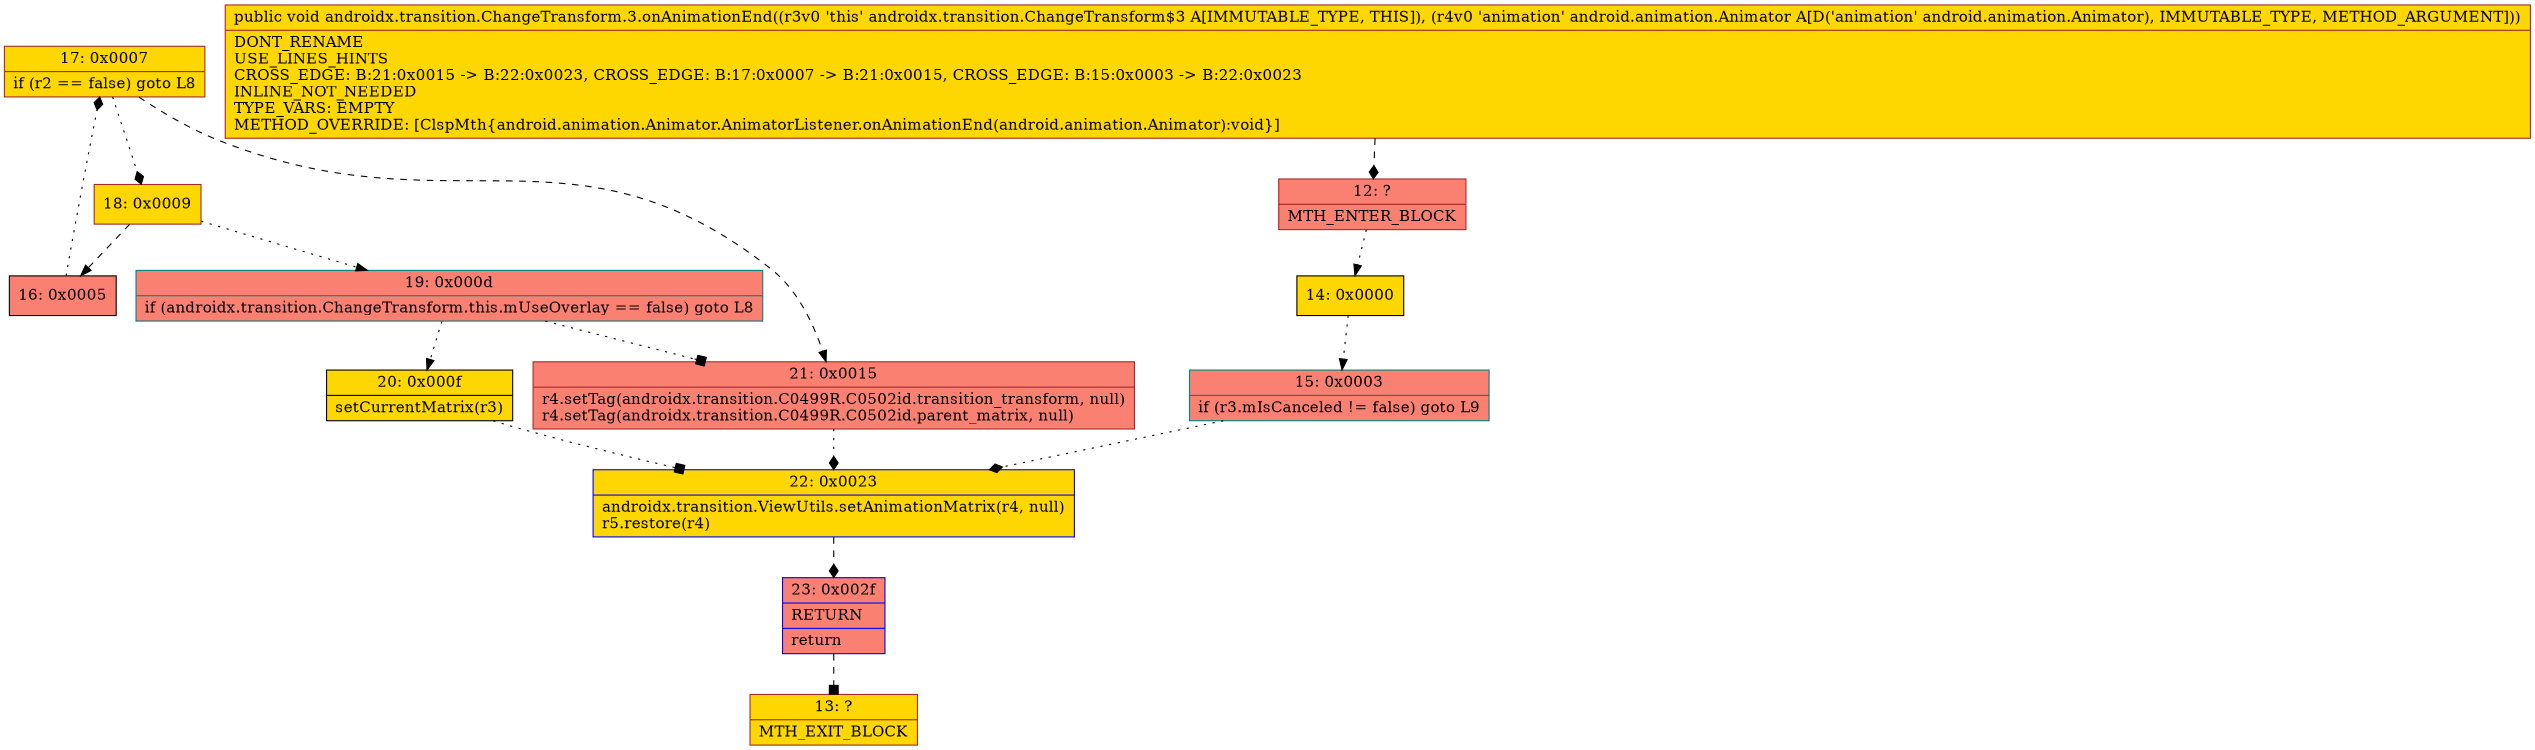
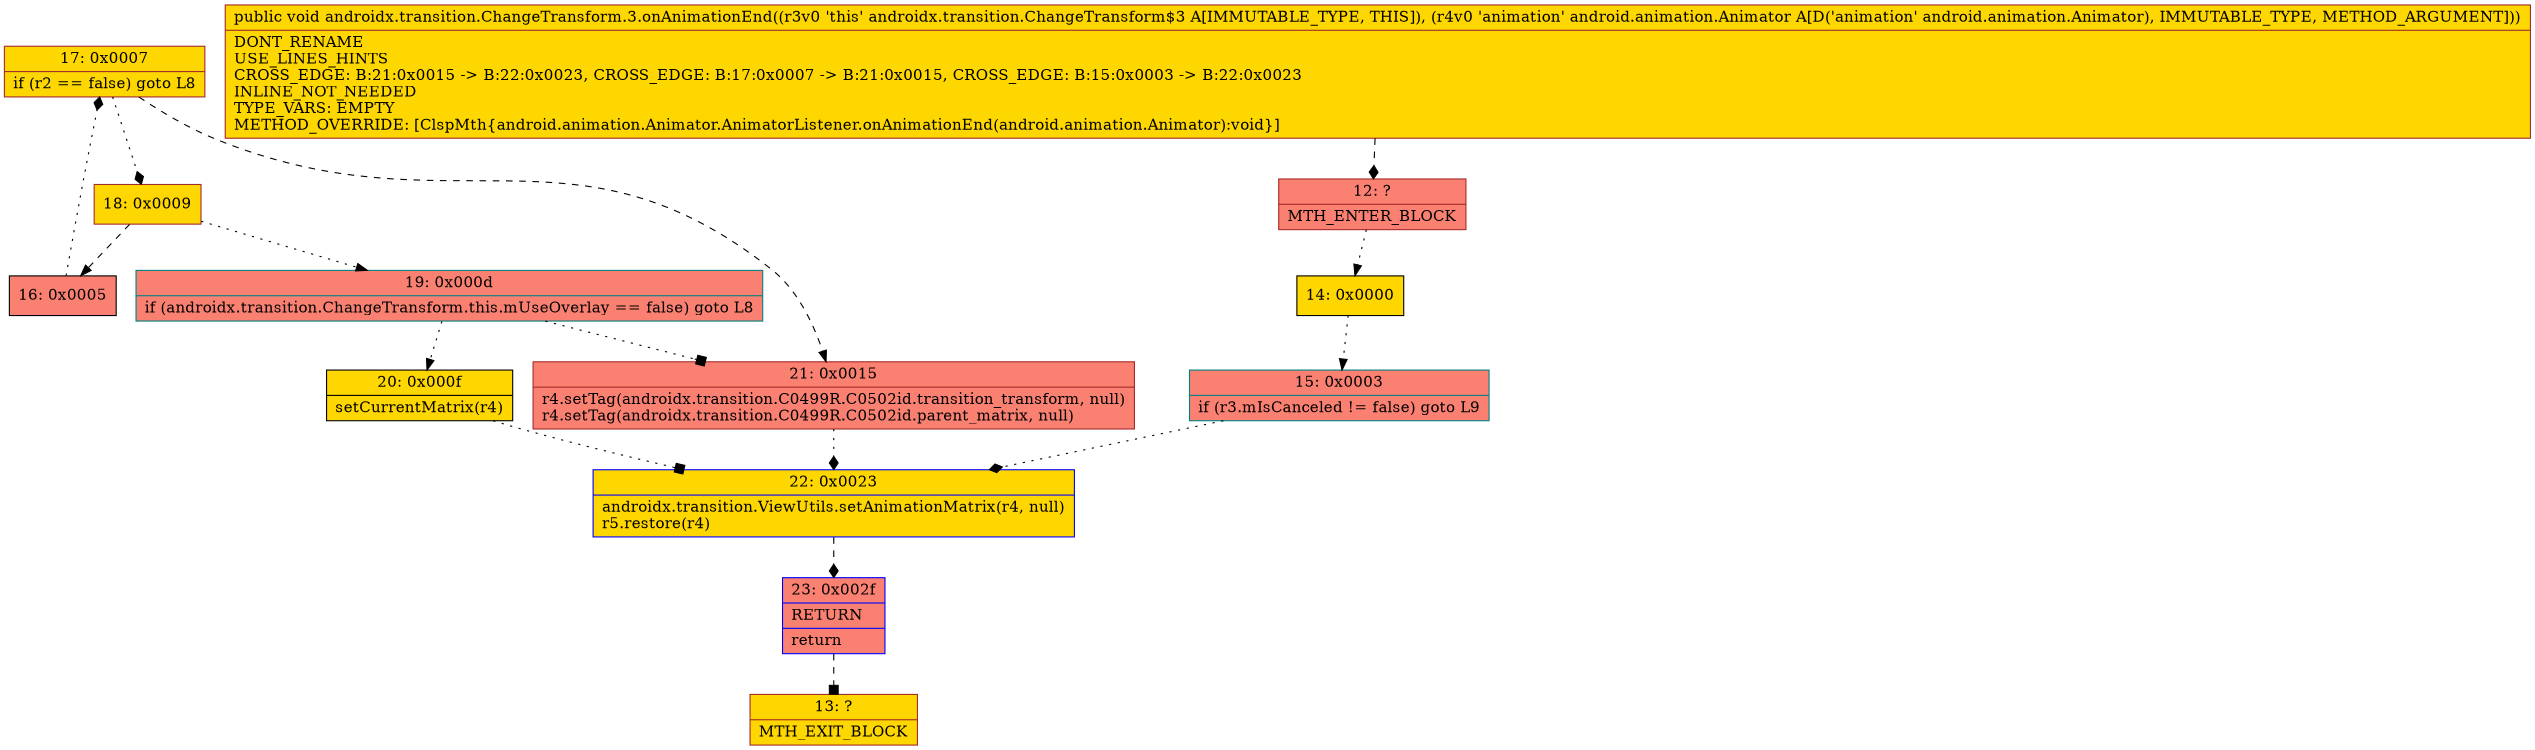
node "20: 0x000f": text "setCurrentMatrix(r3)" -> "setCurrentMatrix(r4)"
